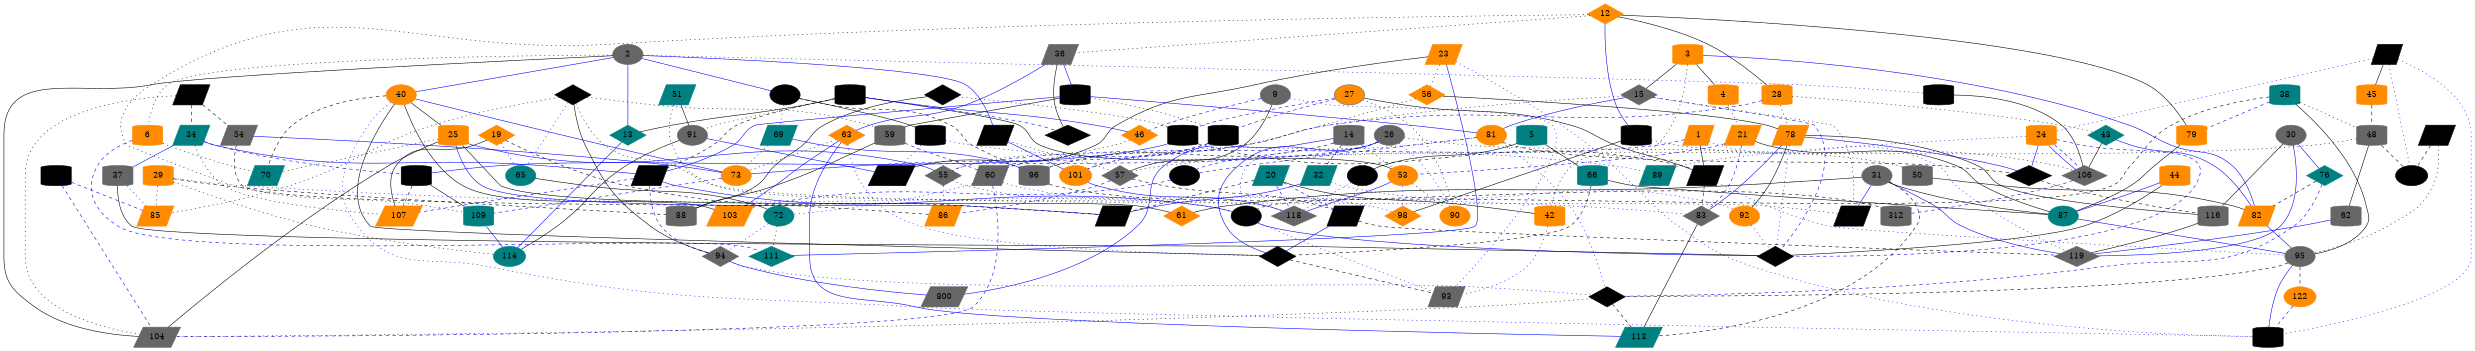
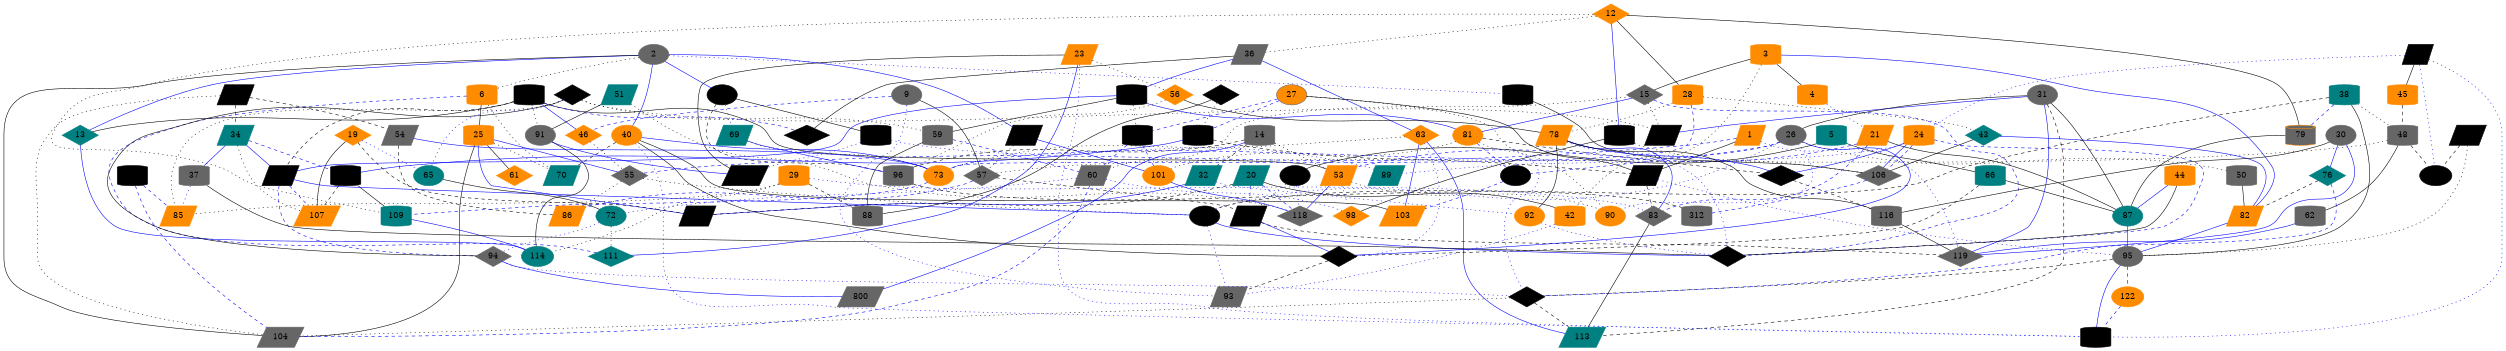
edge "40" -- "25": now "6" -- "25"
node "79": fillcolor darkorange -> gray40
node "53": shape ellipse -> parallelogram
edge "31" -- "61": now "31" -- "26"
